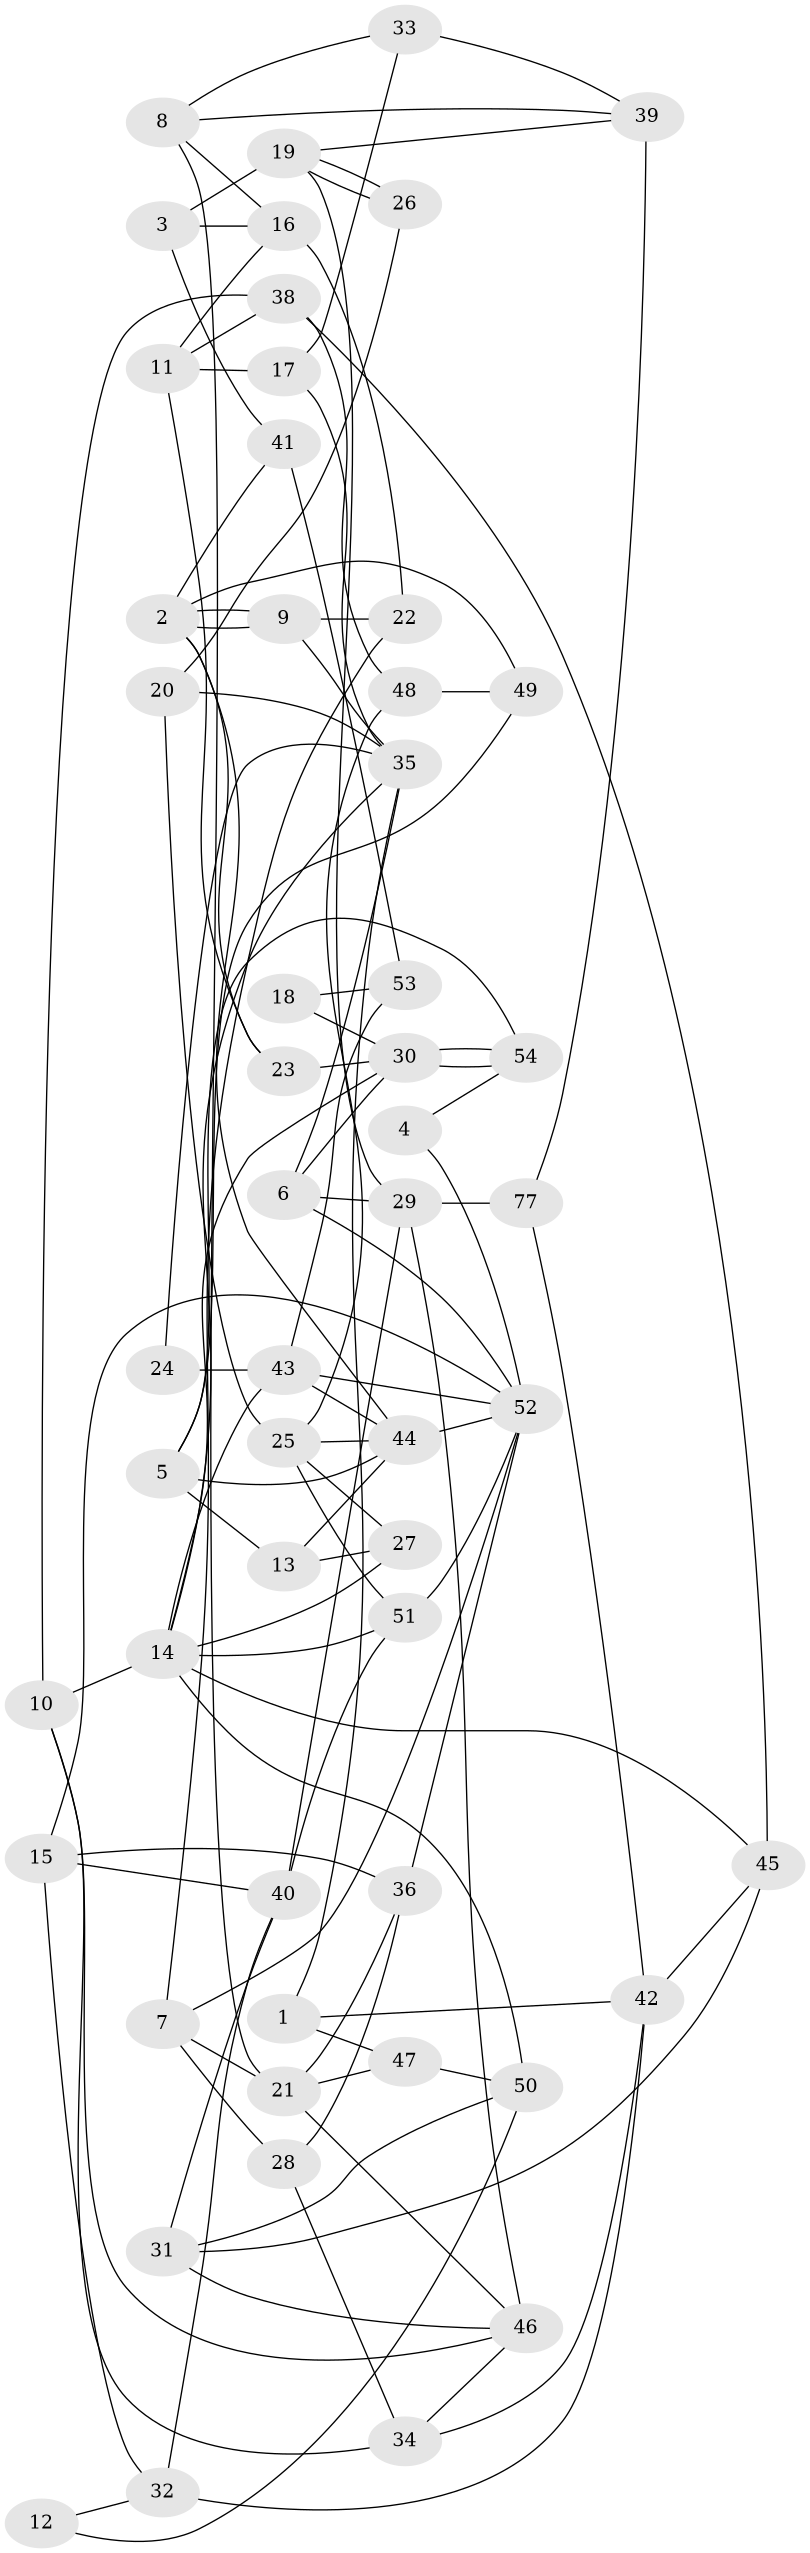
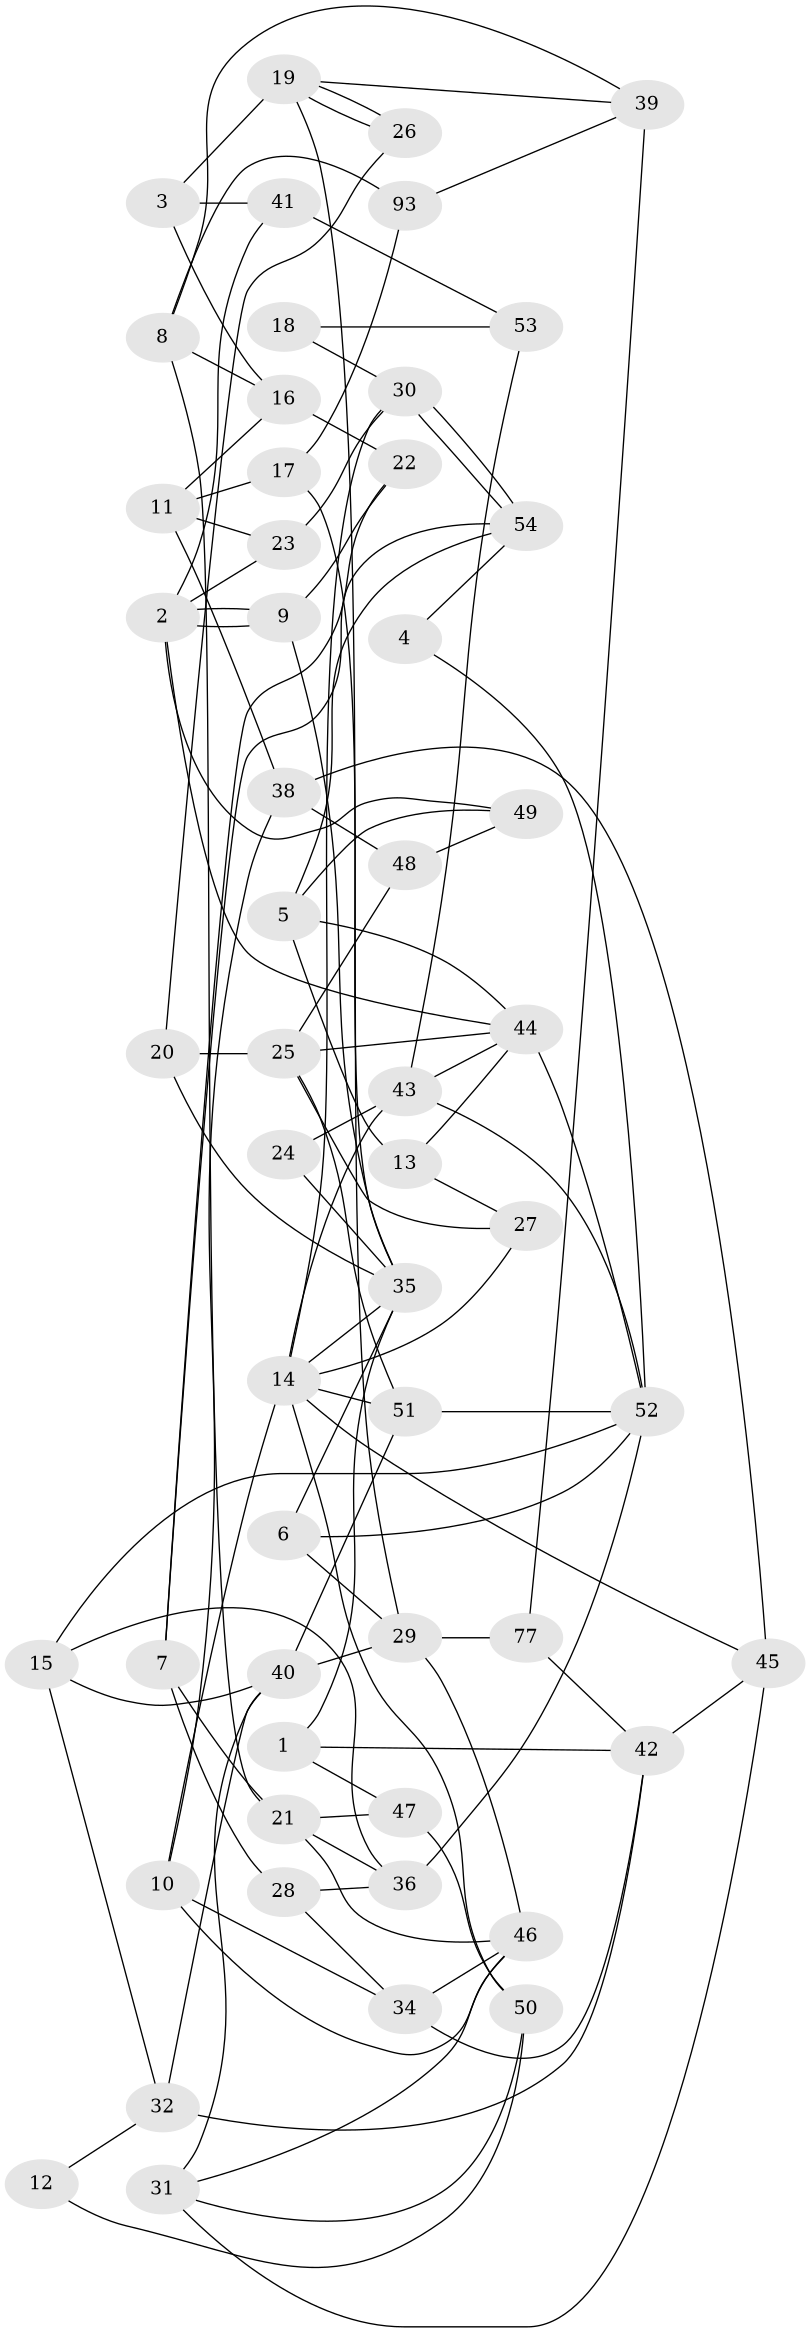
node "33": label "33" -> "93"
edge "30" -- "6": removed
edge "52" -- "7": now "54" -- "7"
